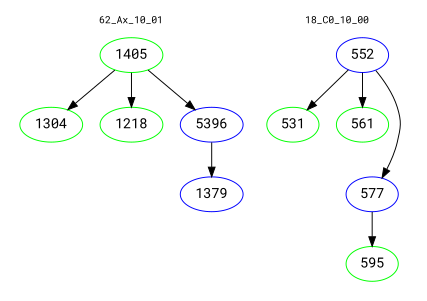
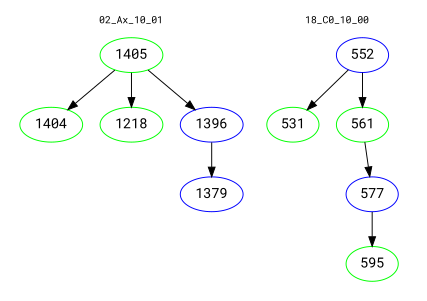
cluster "62_Ax_10_01": label "62_Ax_10_01" -> "02_Ax_10_01"
edge "552" -> "577": now "561" -> "577"
node "1304": label "1304" -> "1404"
node "5396": label "5396" -> "1396"
